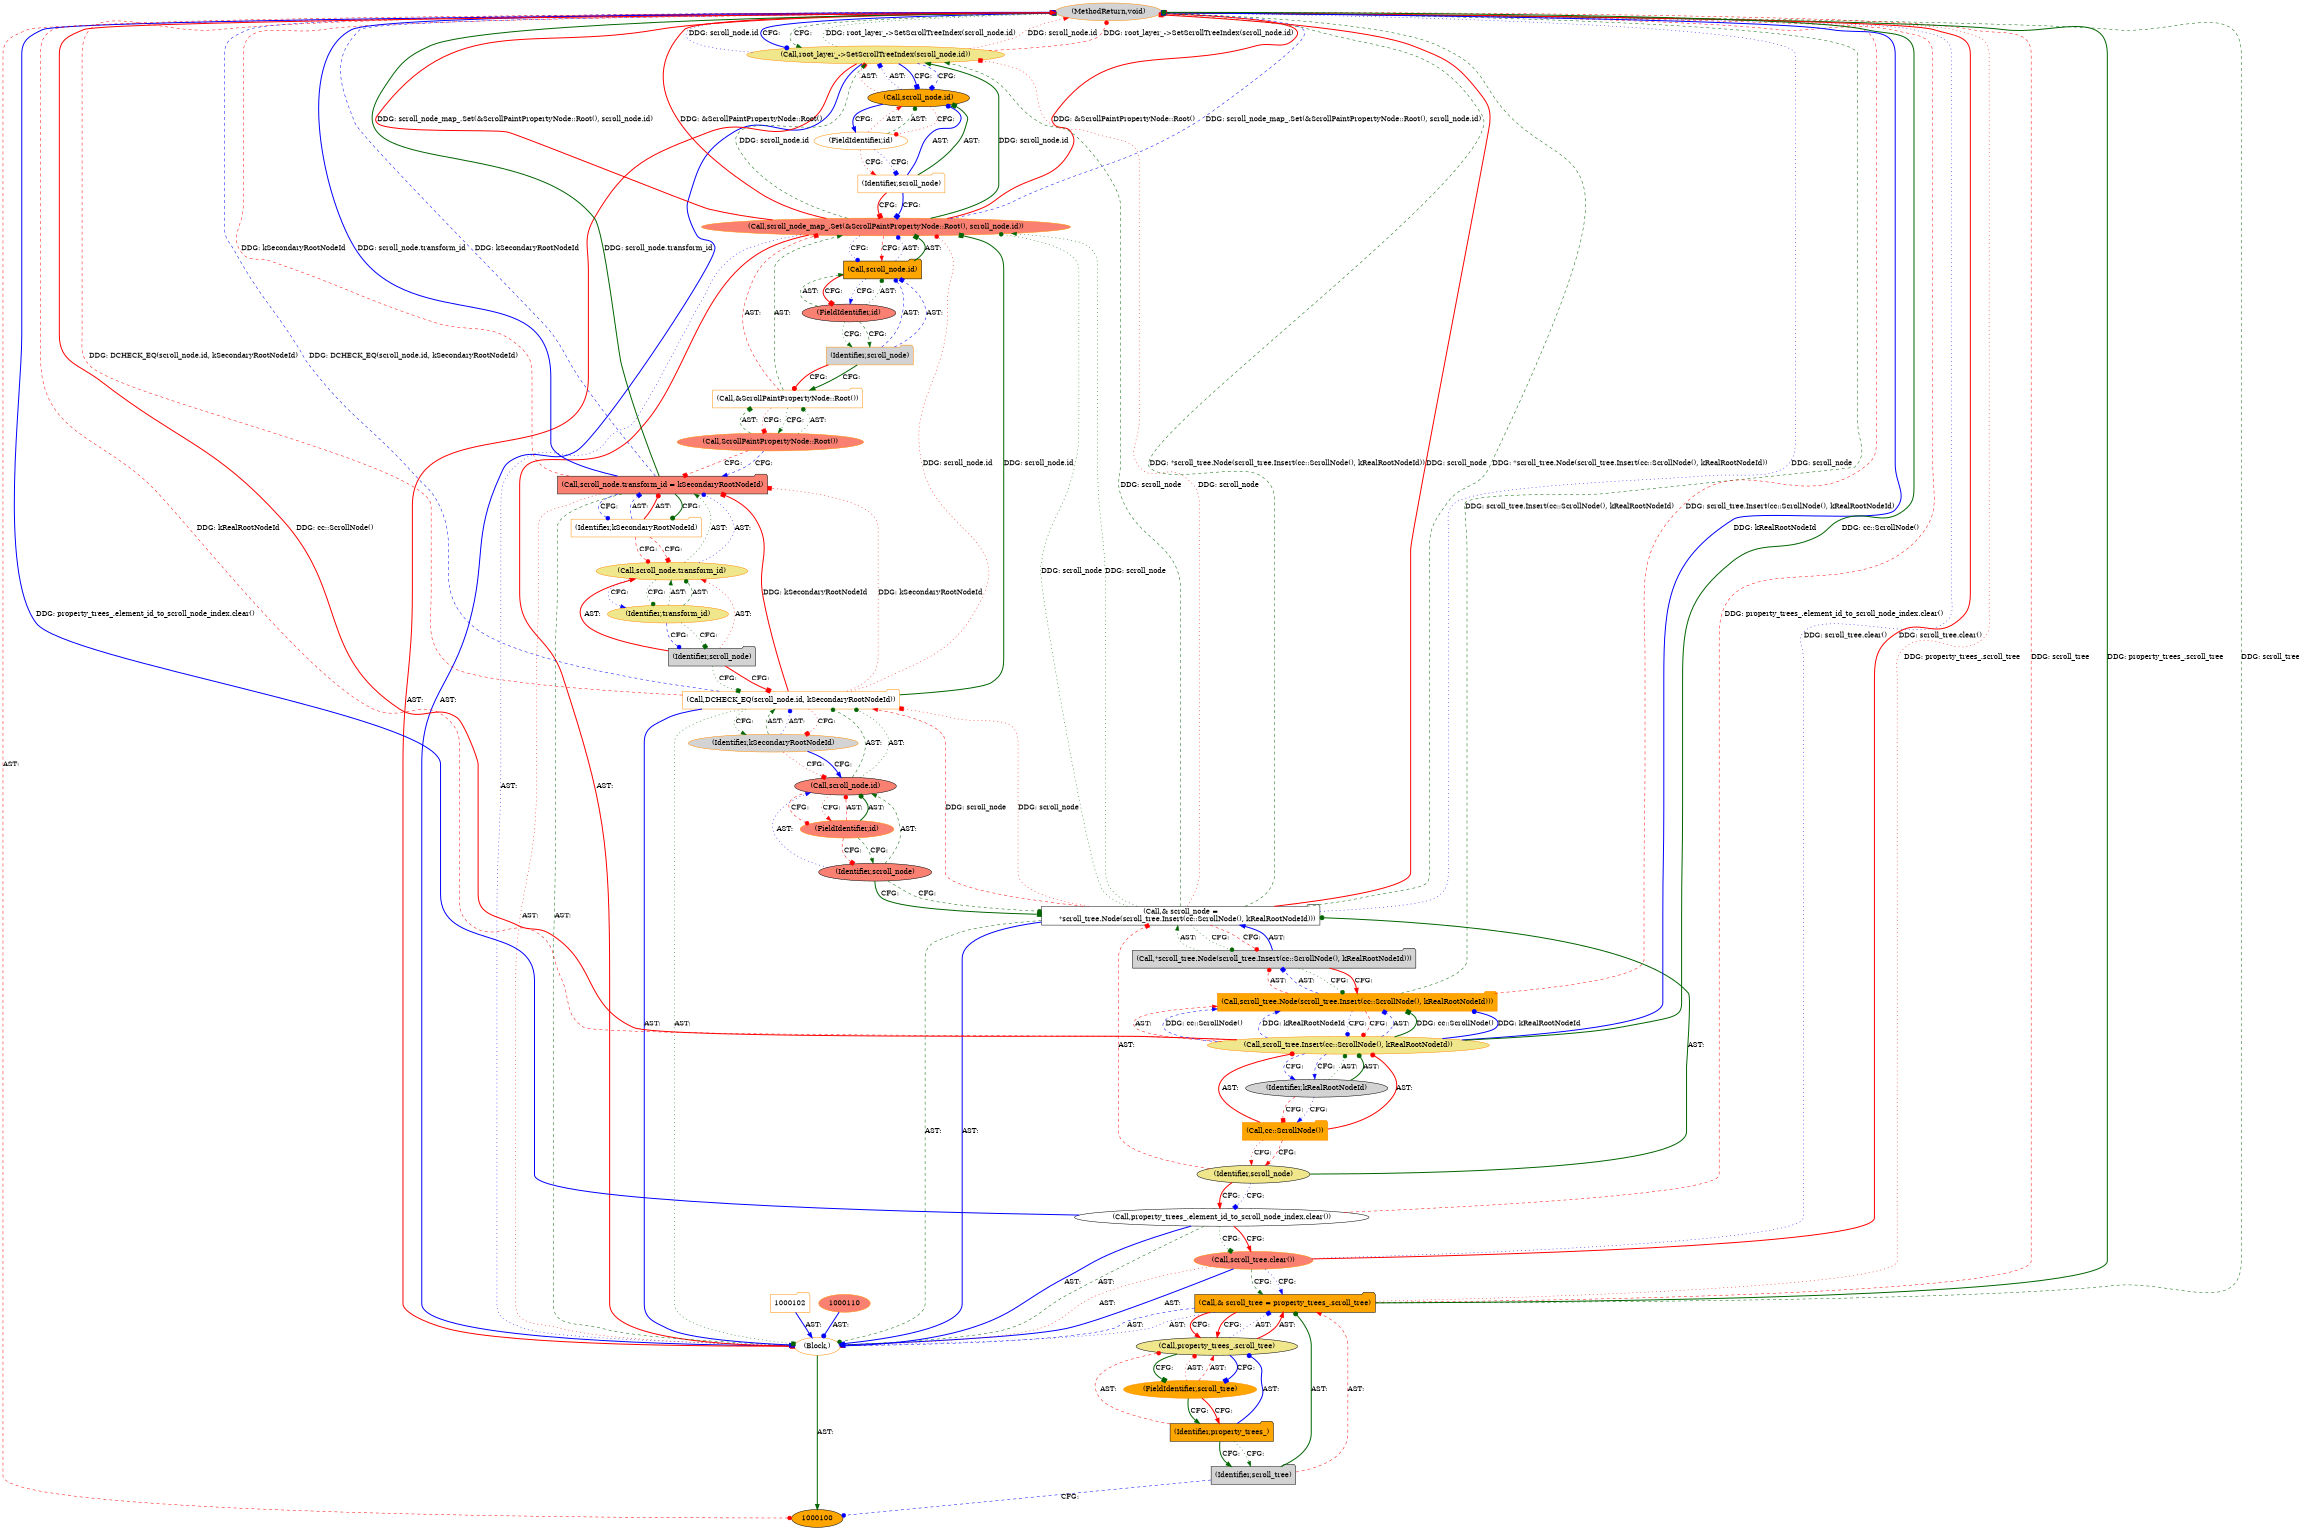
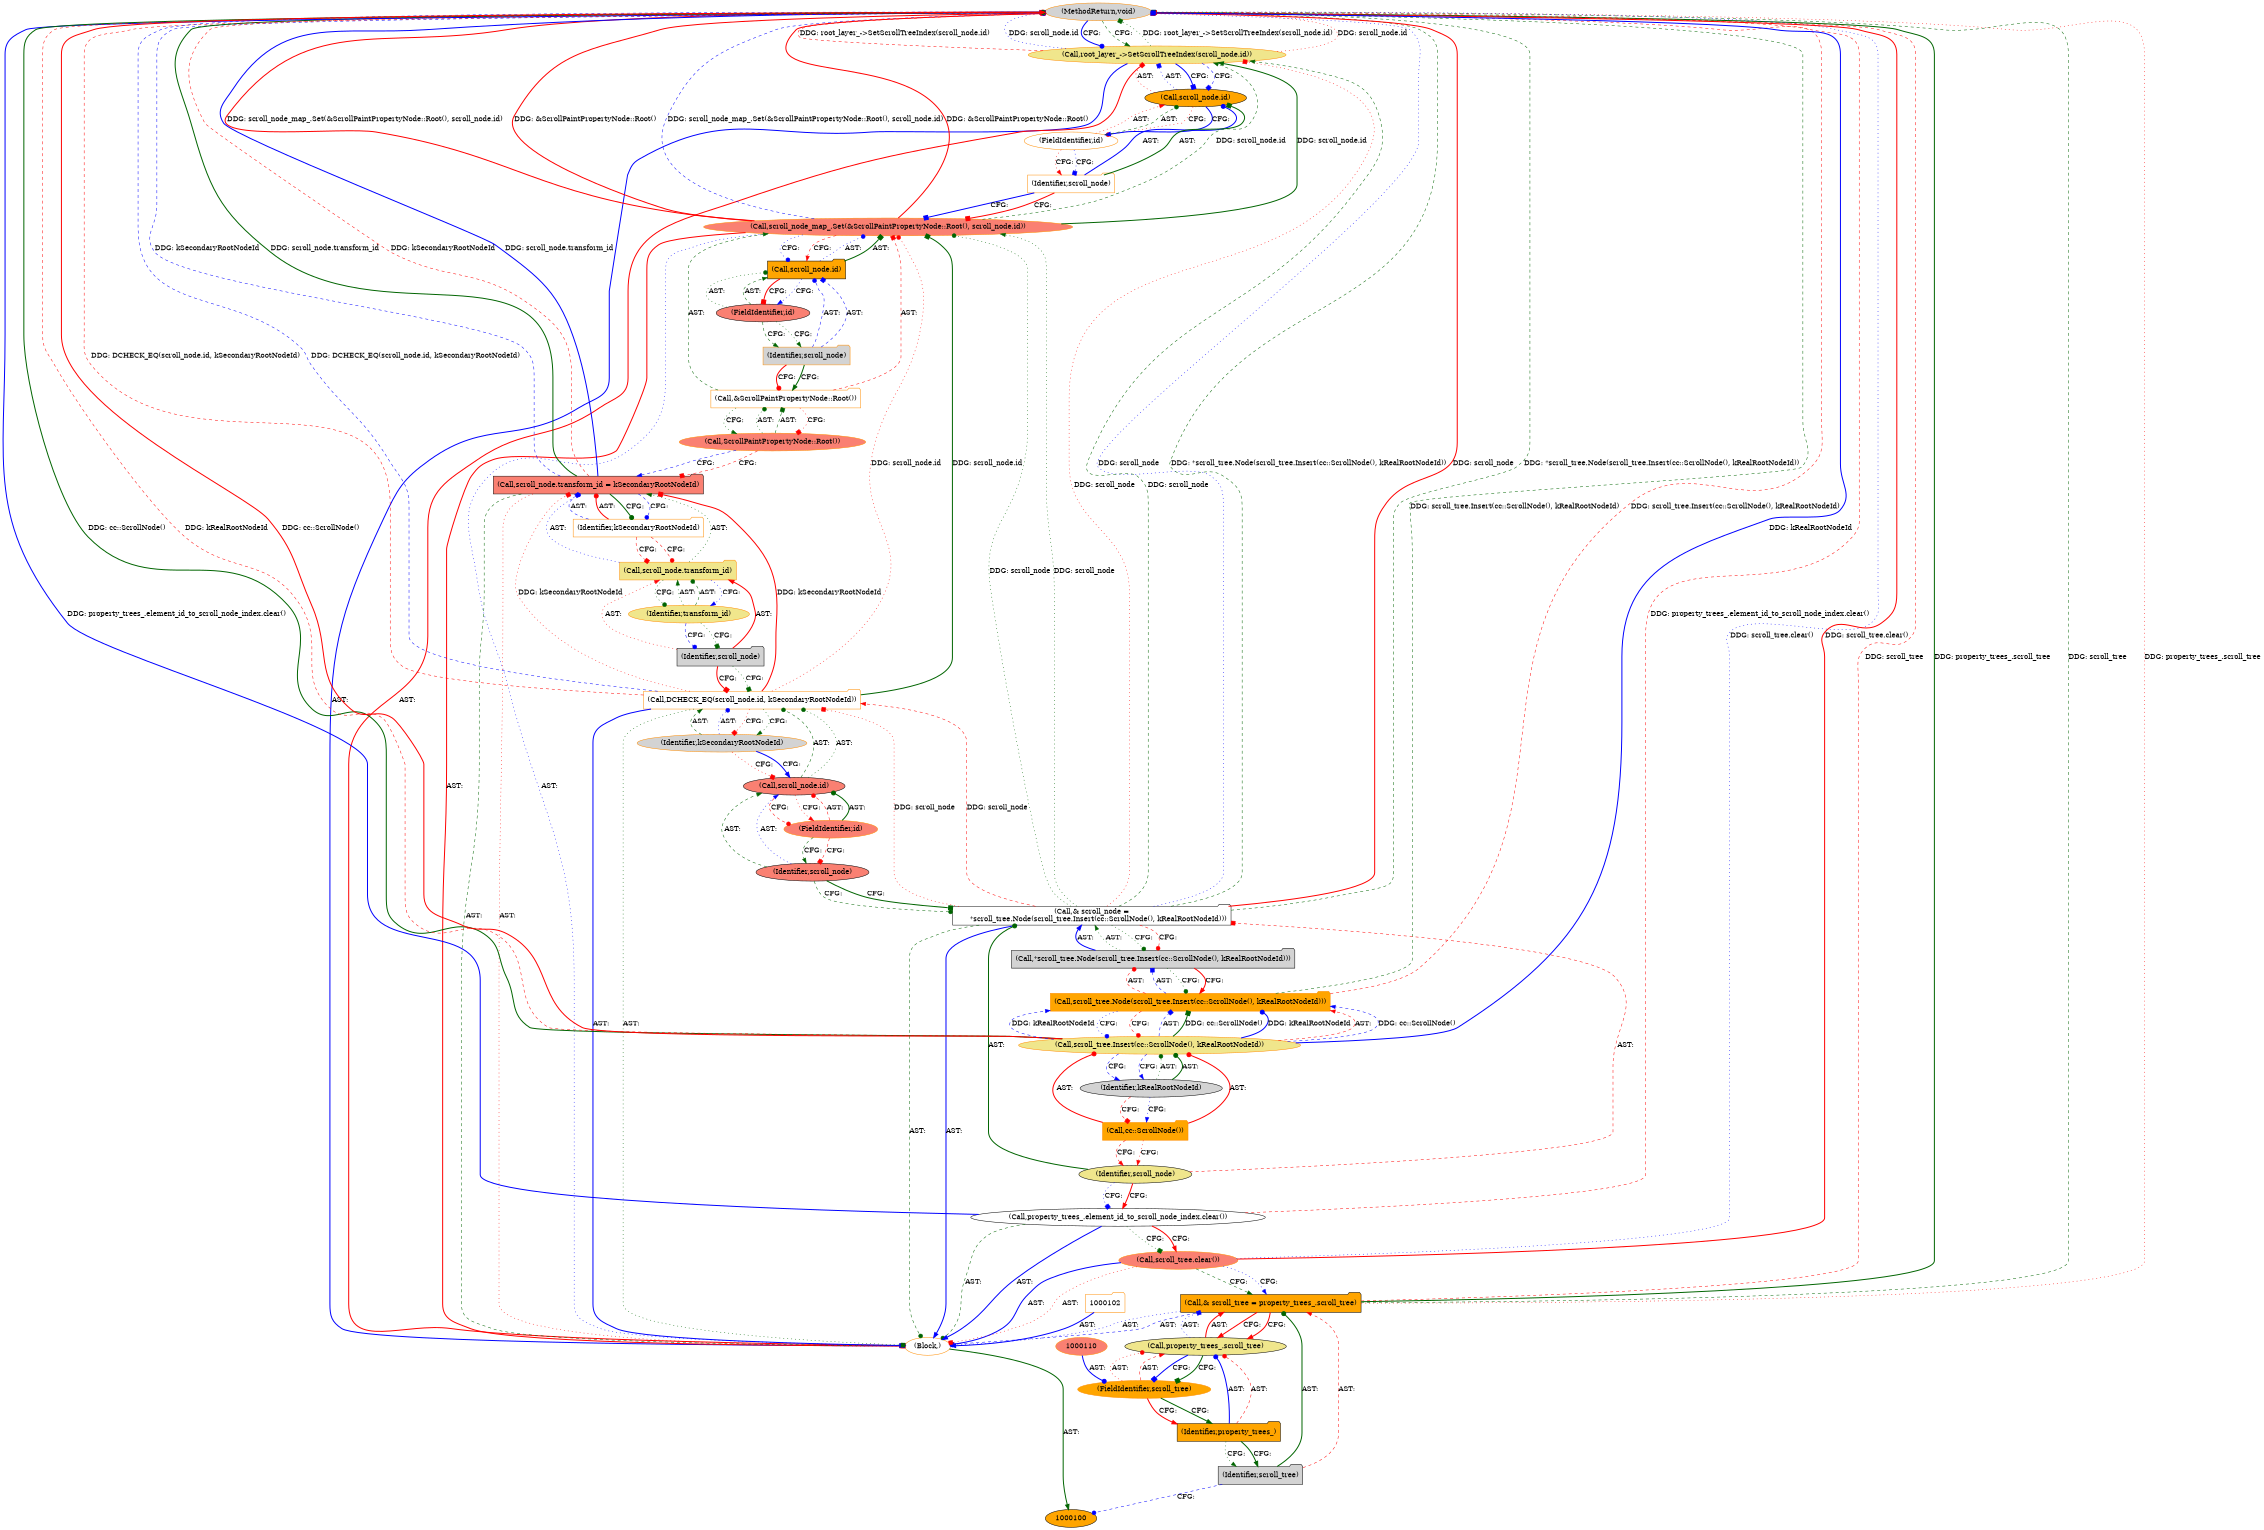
node "(Call,scroll_node.transform_id)": shape ellipse -> folder
edge "(MethodReturn,void)" -> "1000100": removed, label "AST:"
edge "1000110" -> "(Block,)": now "1000110" -> "(FieldIdentifier,scroll_tree)"
